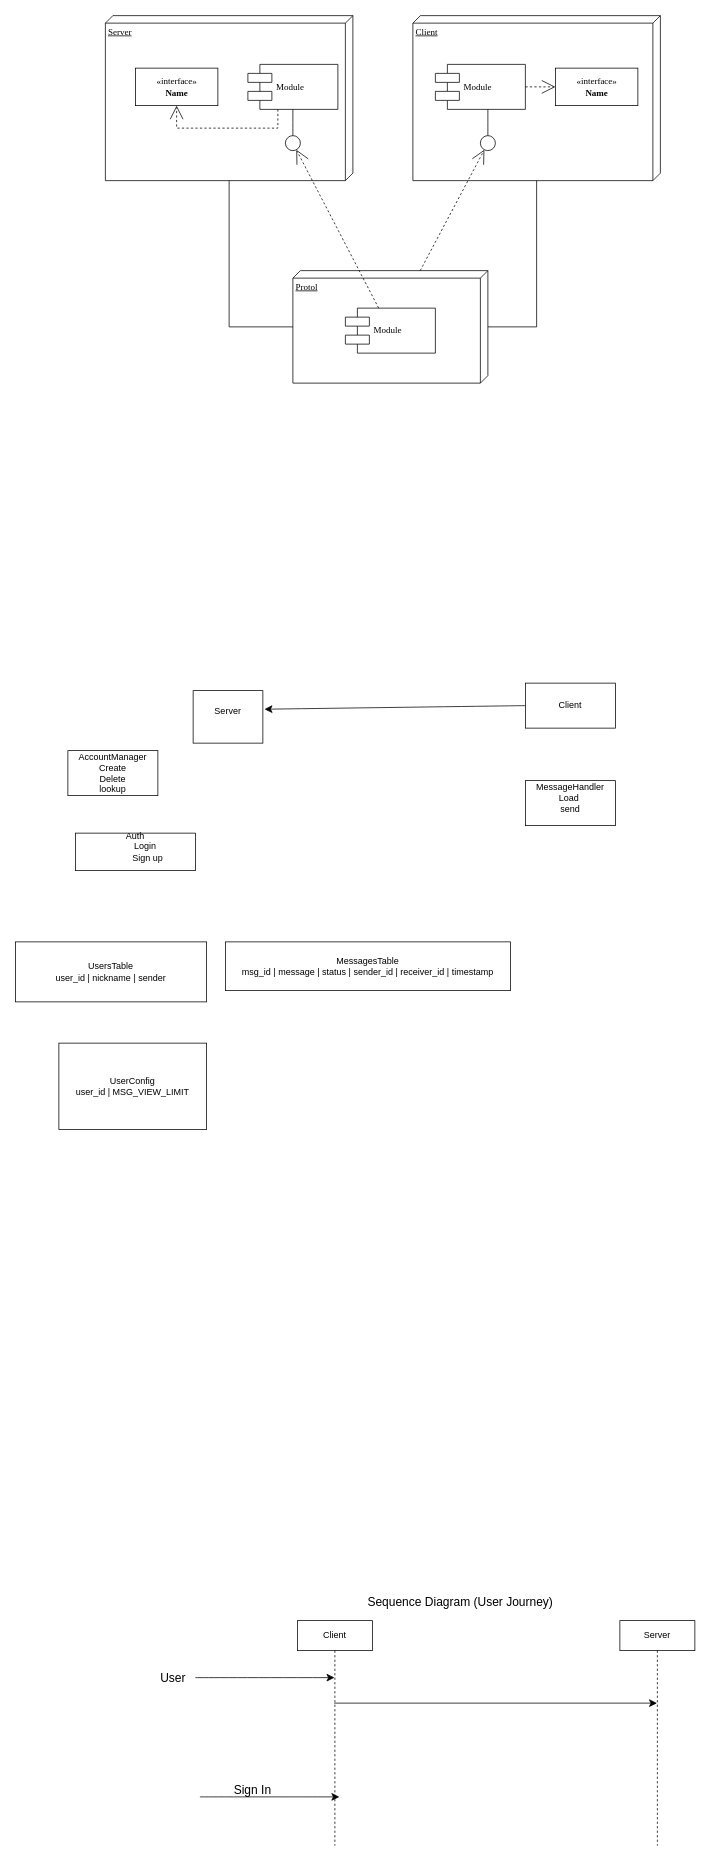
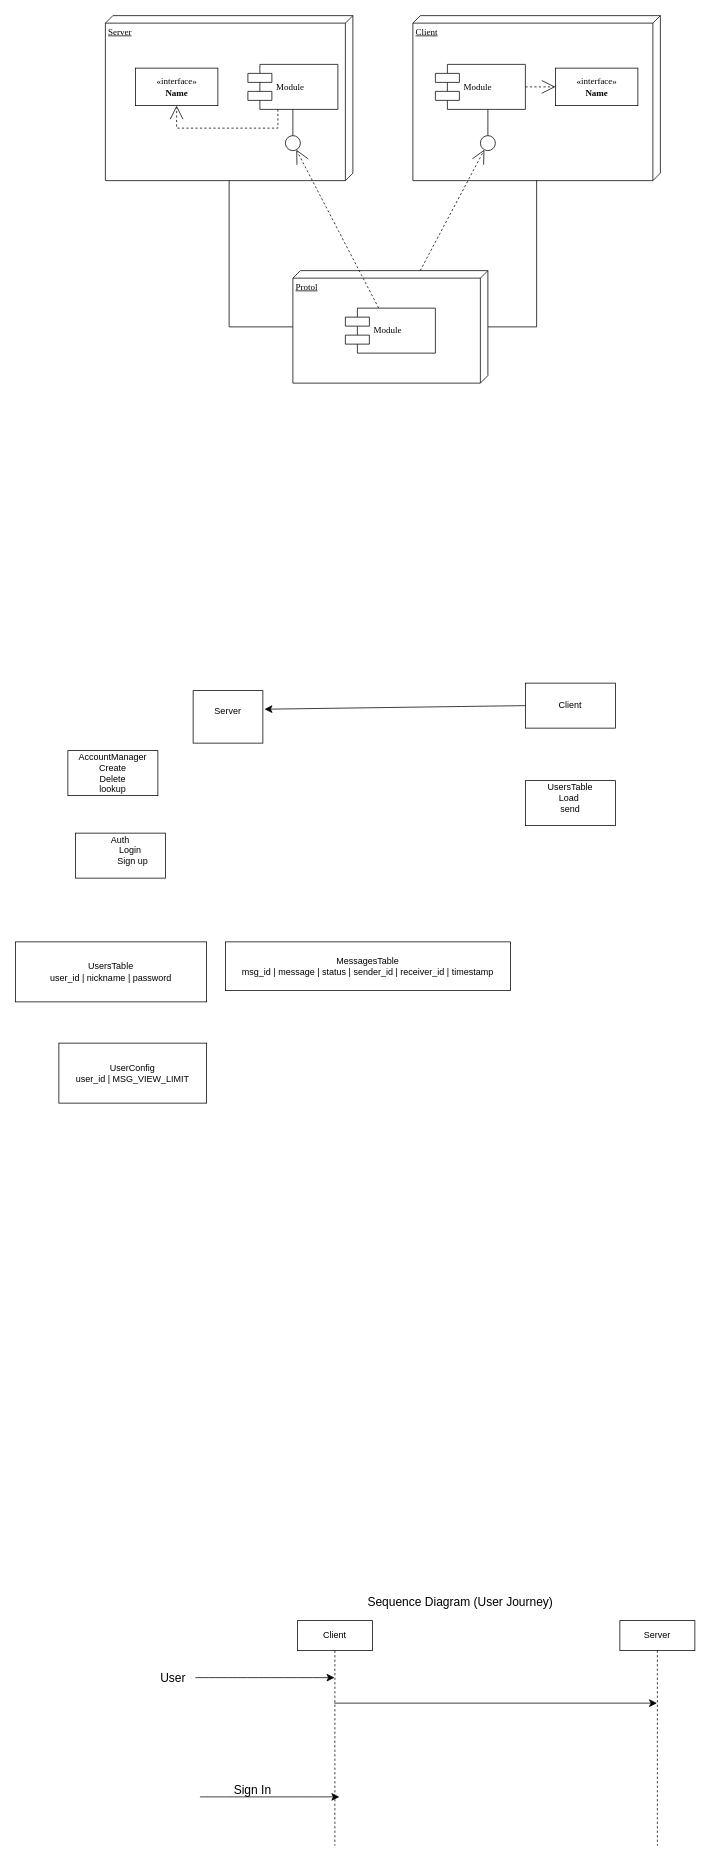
node "MessageHandler Load send": label "MessageHandler Load send" -> "UsersTable Load send"
node "Auth Login Sign up": size 120x38 -> 90x45
node "UsersTable user_id | nickname | sender": label "UsersTable user_id | nickname | sender" -> "UsersTable user_id | nickname | password"
node "UserConfig user_id | MSG_VIEW_LIMIT": size 148x86 -> 148x60
